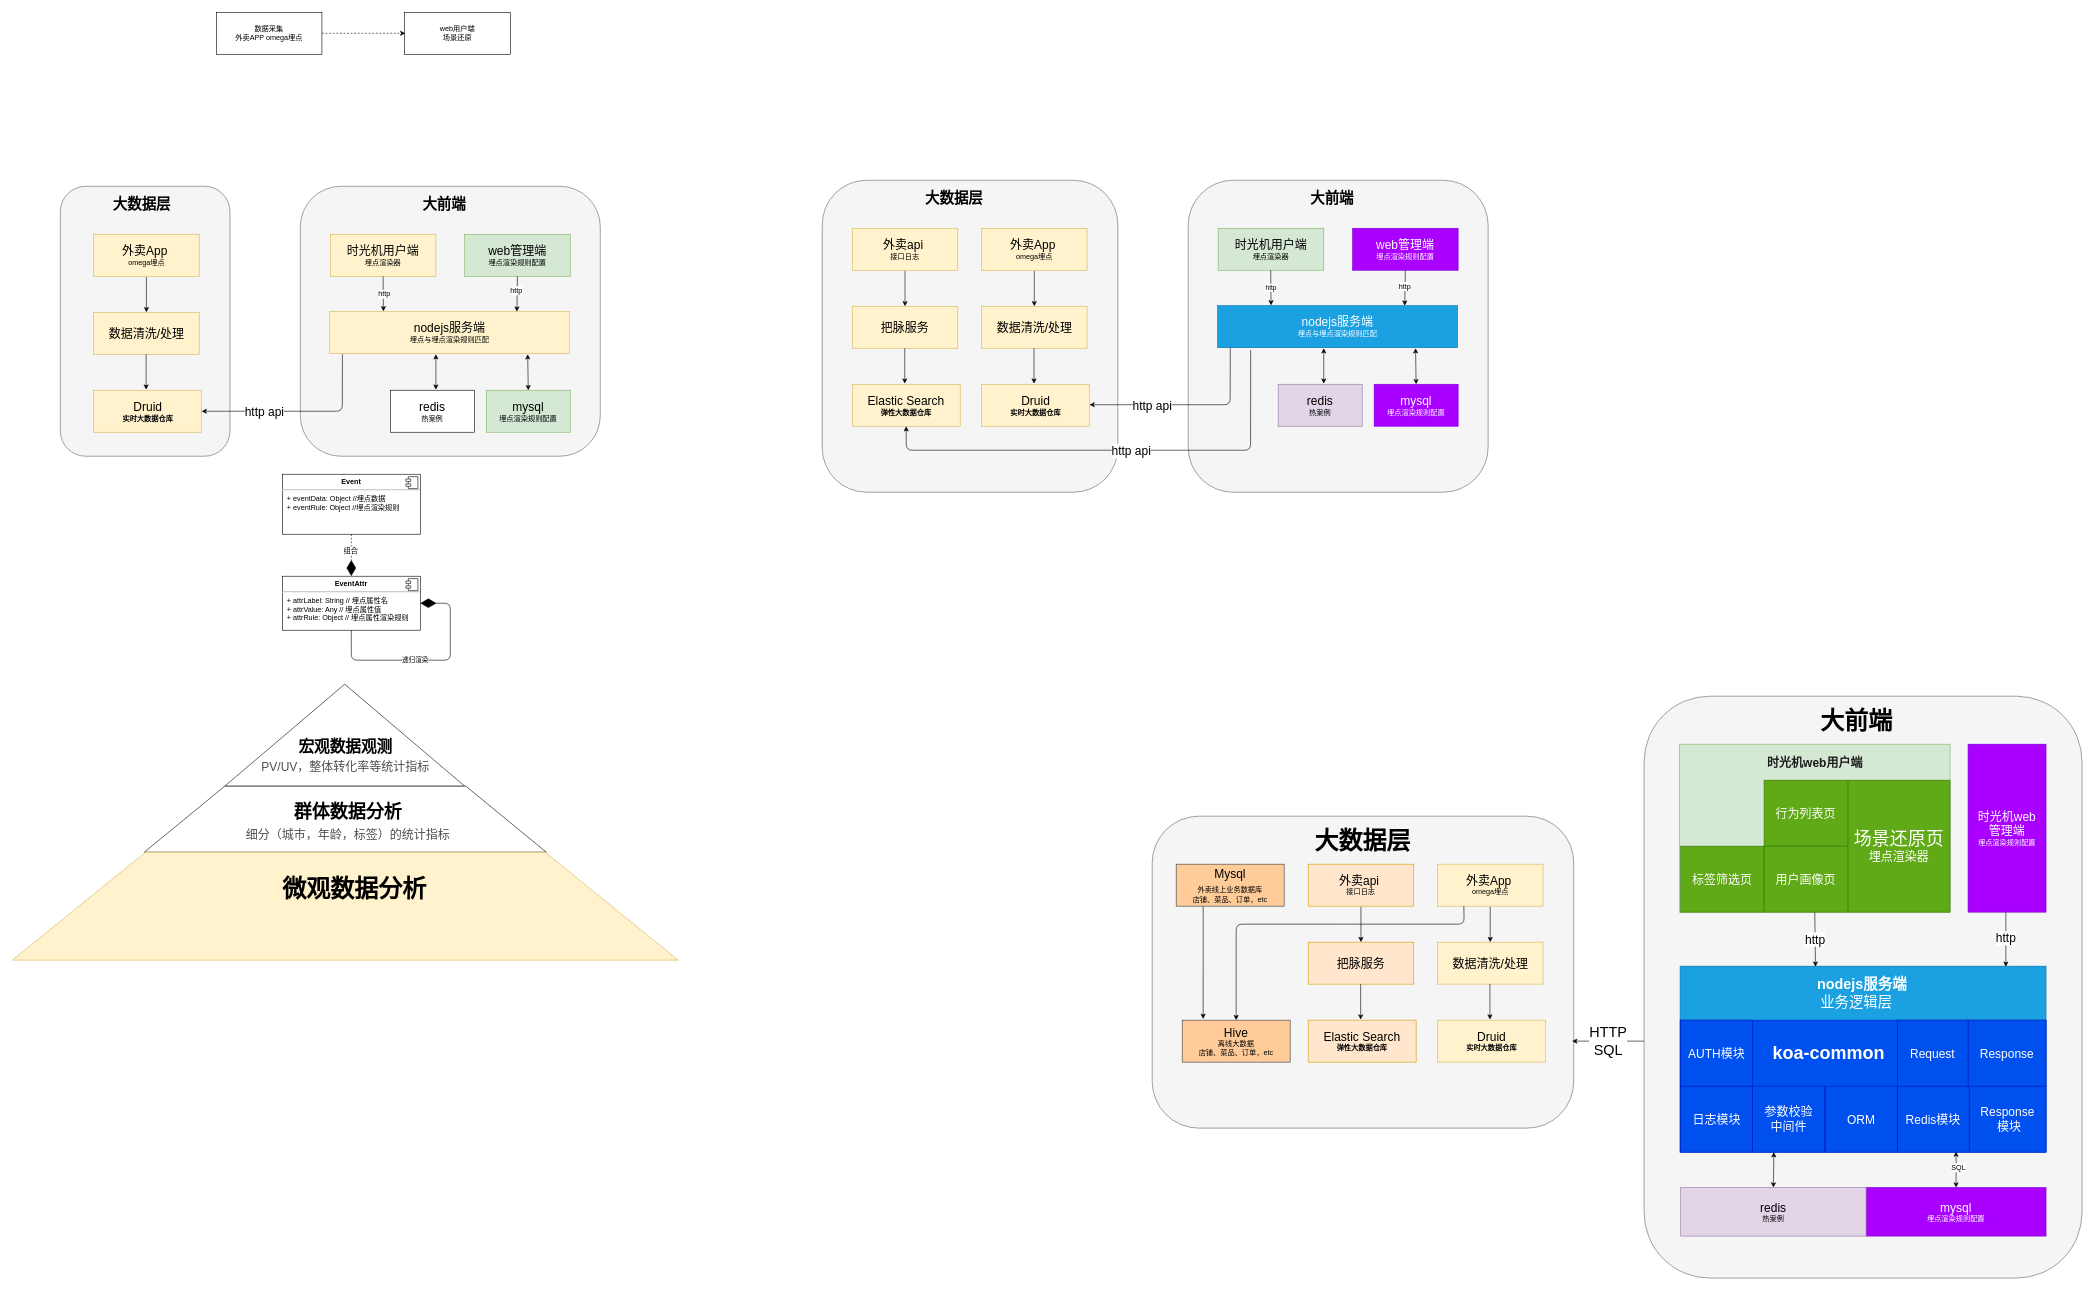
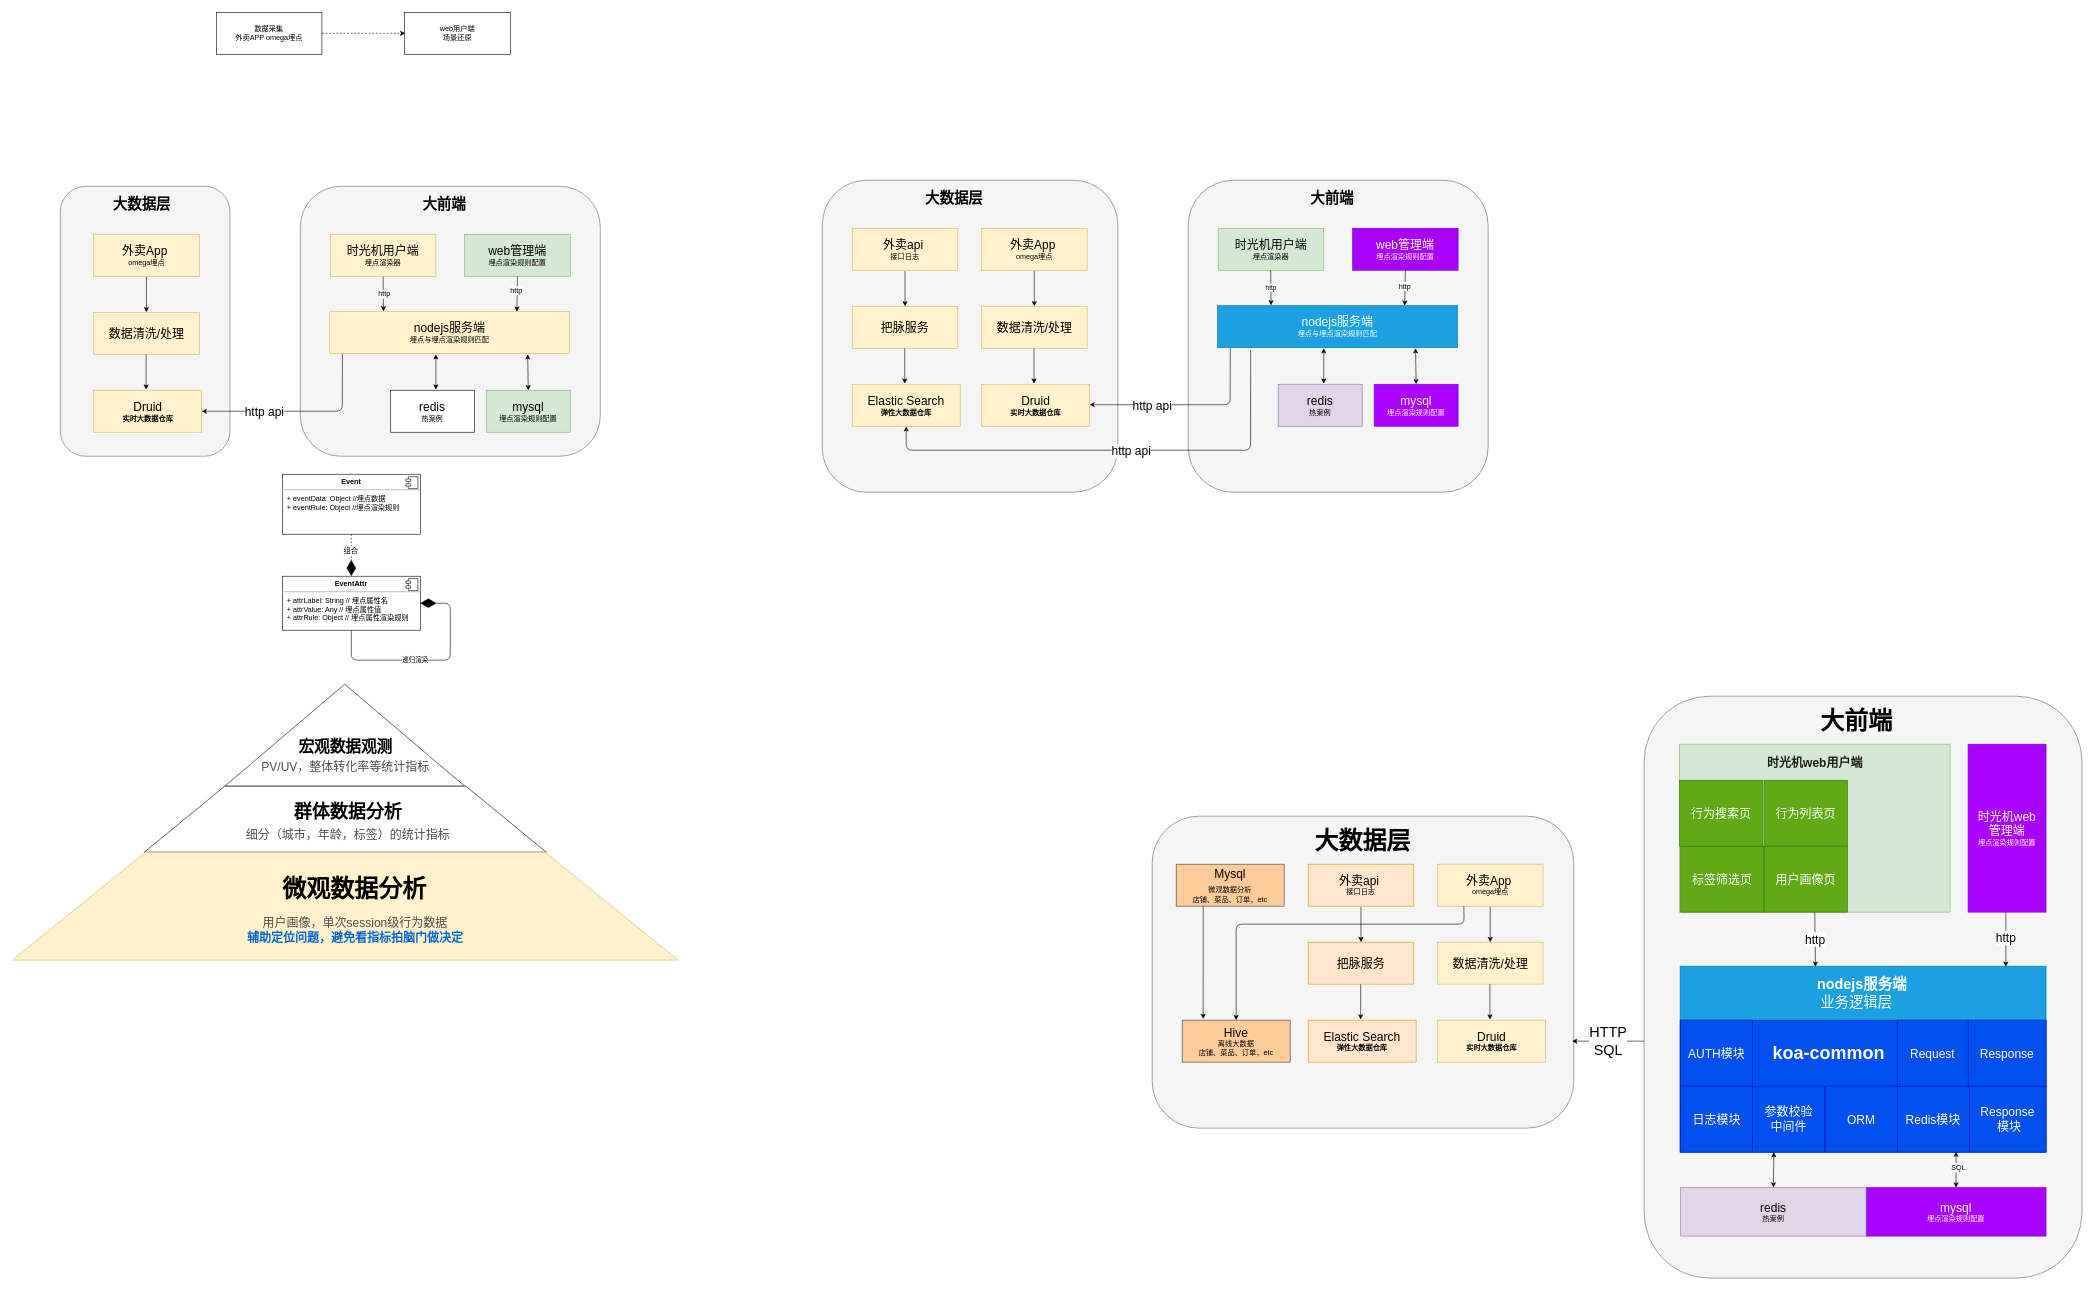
node "行为搜索页": added
node "场景还原页 埋点渲染器": removed
node "Mysql 外卖线上业务数据库 店铺、菜品、订单，etc": label "Mysql 外卖线上业务数据库 店铺、菜品、订单，etc" -> "Mysql 微观数据分析 店铺、菜品、订单，etc"
node "用户画像，单次session级行为数据辅助定位问题，避免看指标拍脑门做决定": added
